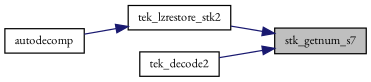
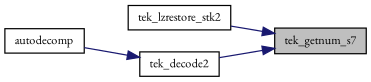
edge "autodecomp" -> "tek_lzrestore_stk2": now "autodecomp" -> "tek_decode2"
node "stk_getnum_s7": label "stk_getnum_s7" -> "tek_getnum_s7"
